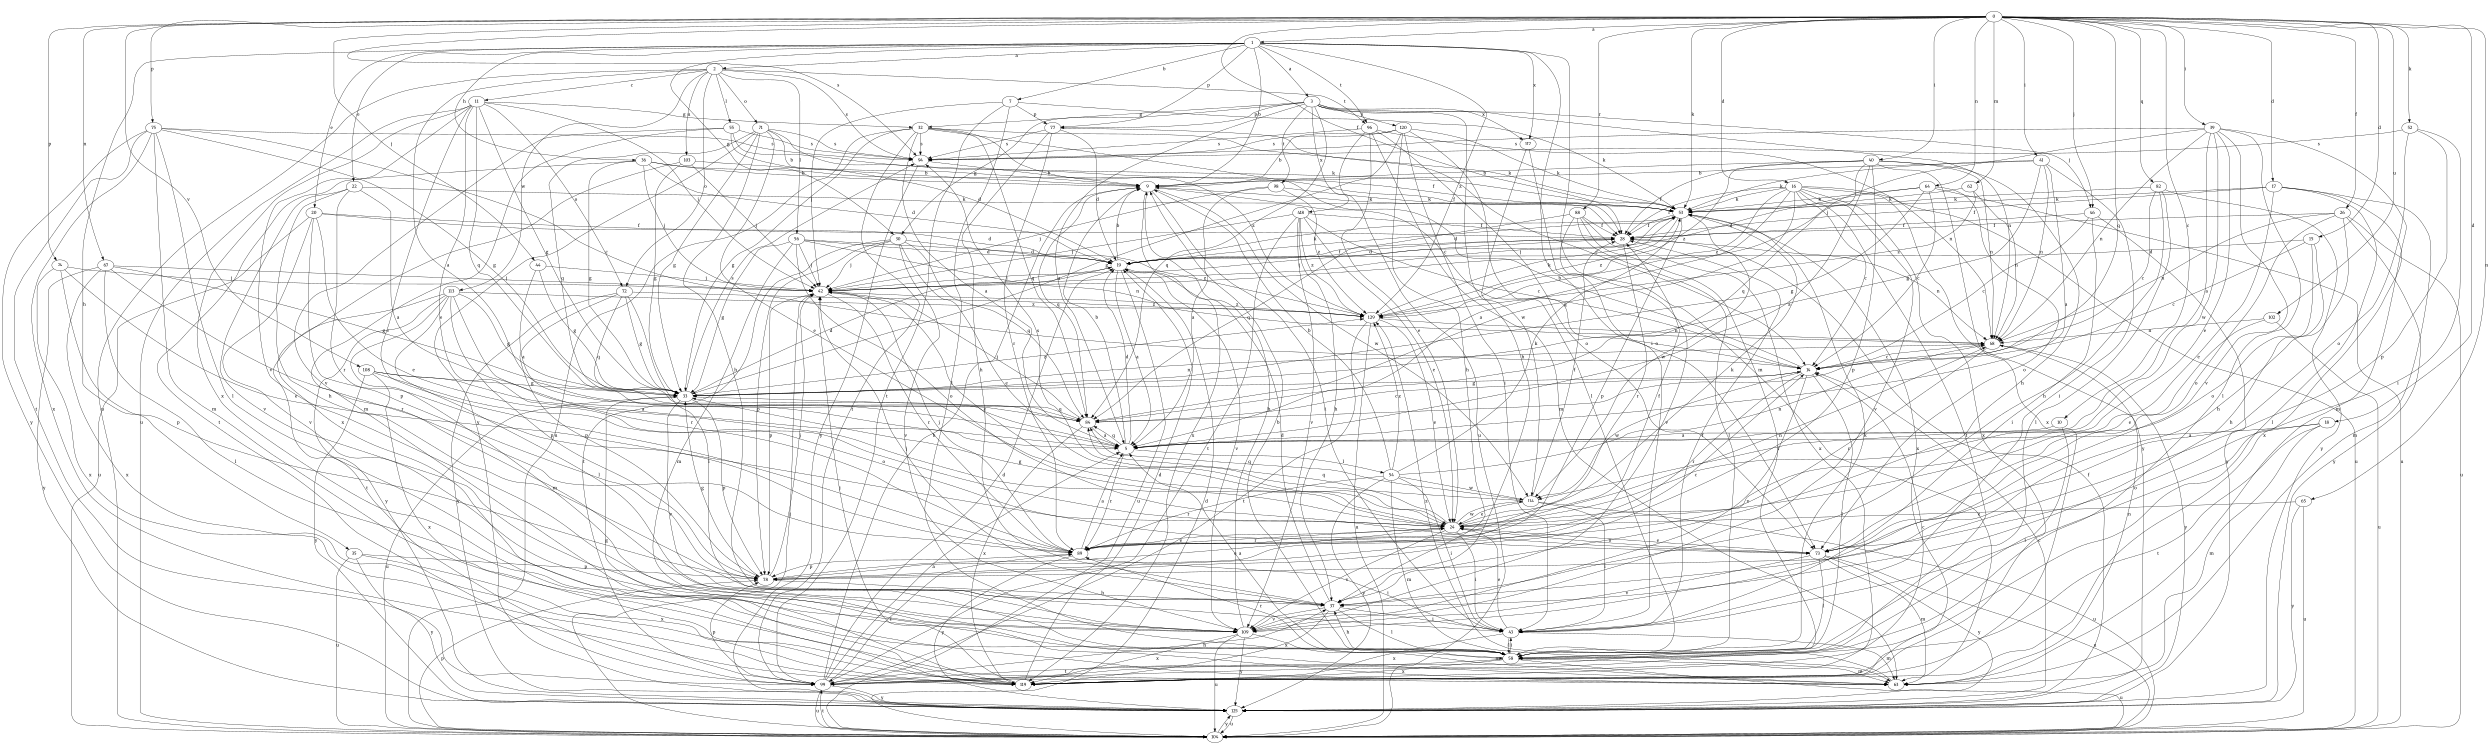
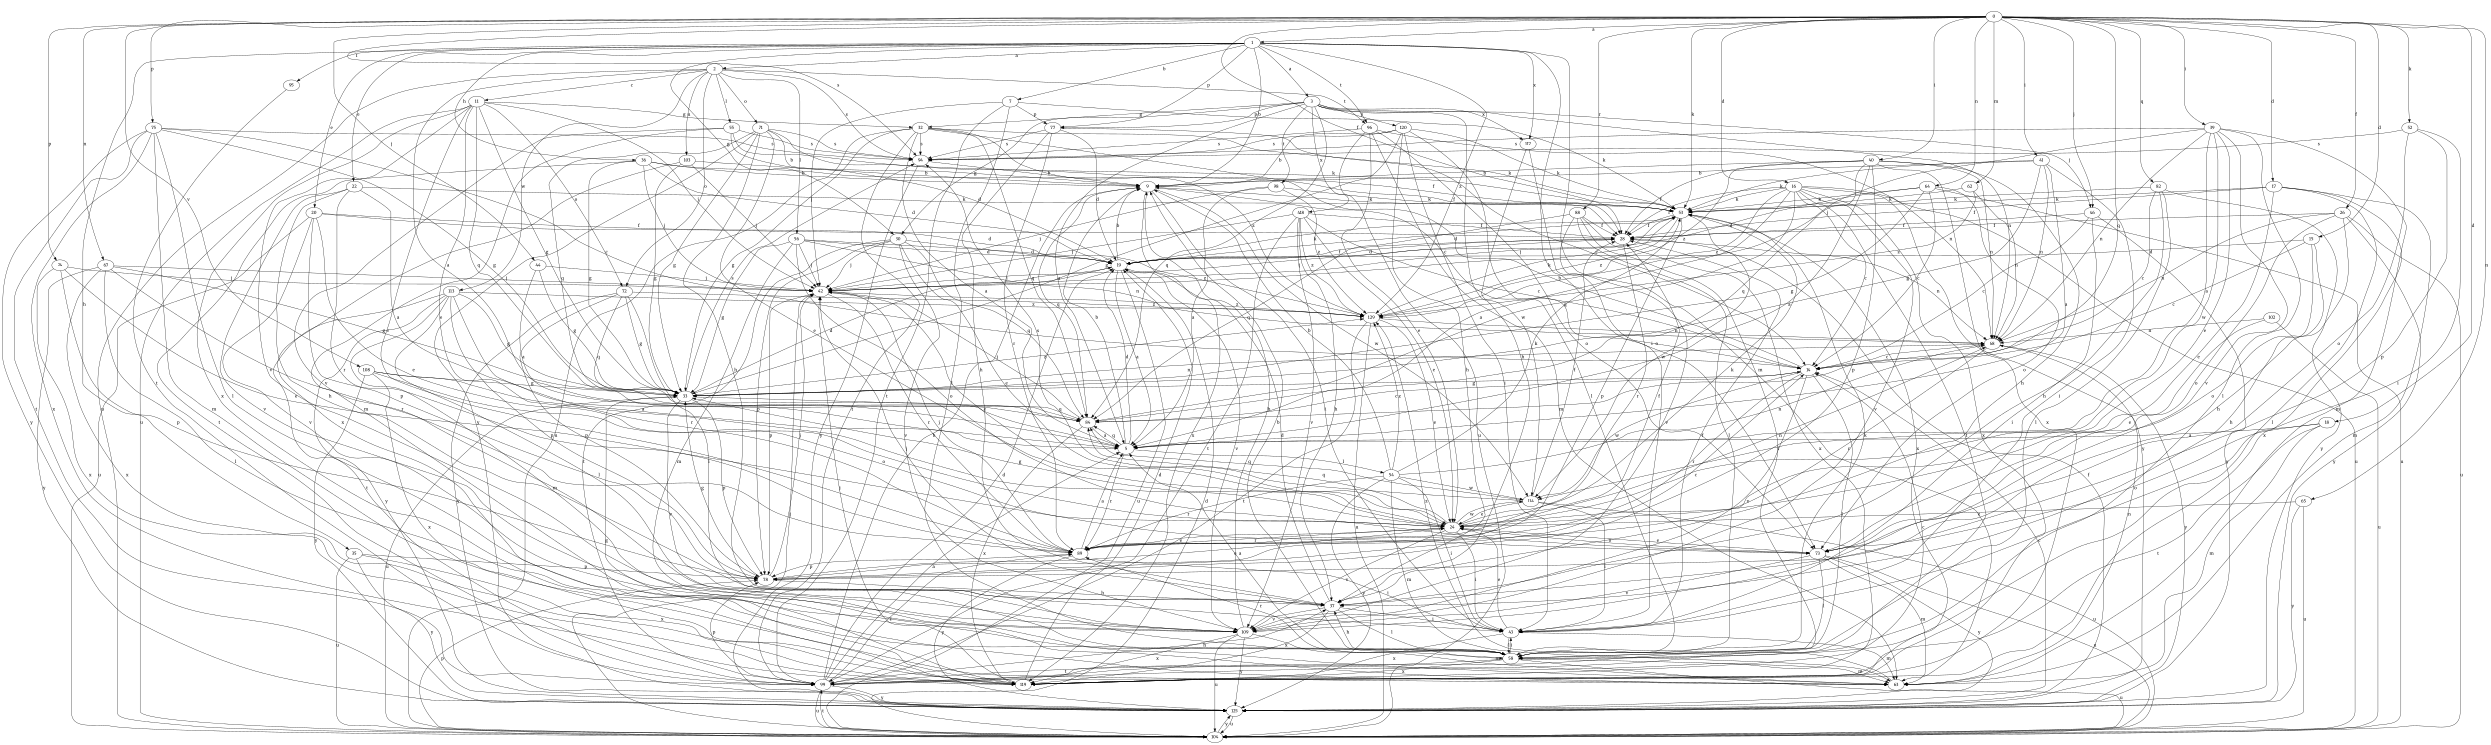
edge "0" -> "102": removed, label "u"
node "95": added
node "10": removed
